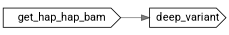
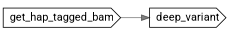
node "get_hap_hap_bam": label "get_hap_hap_bam" -> "get_hap_tagged_bam"
